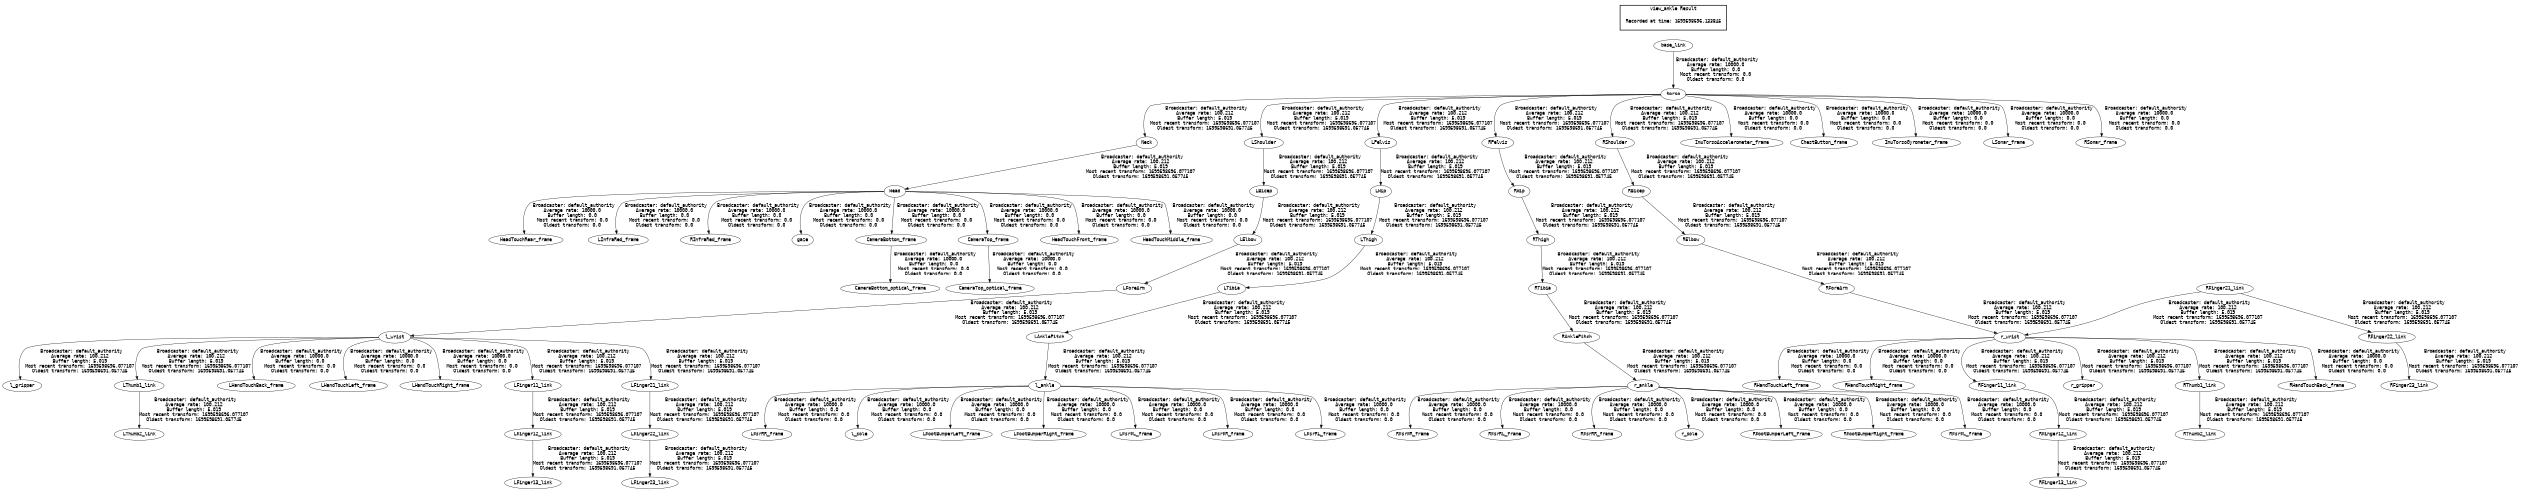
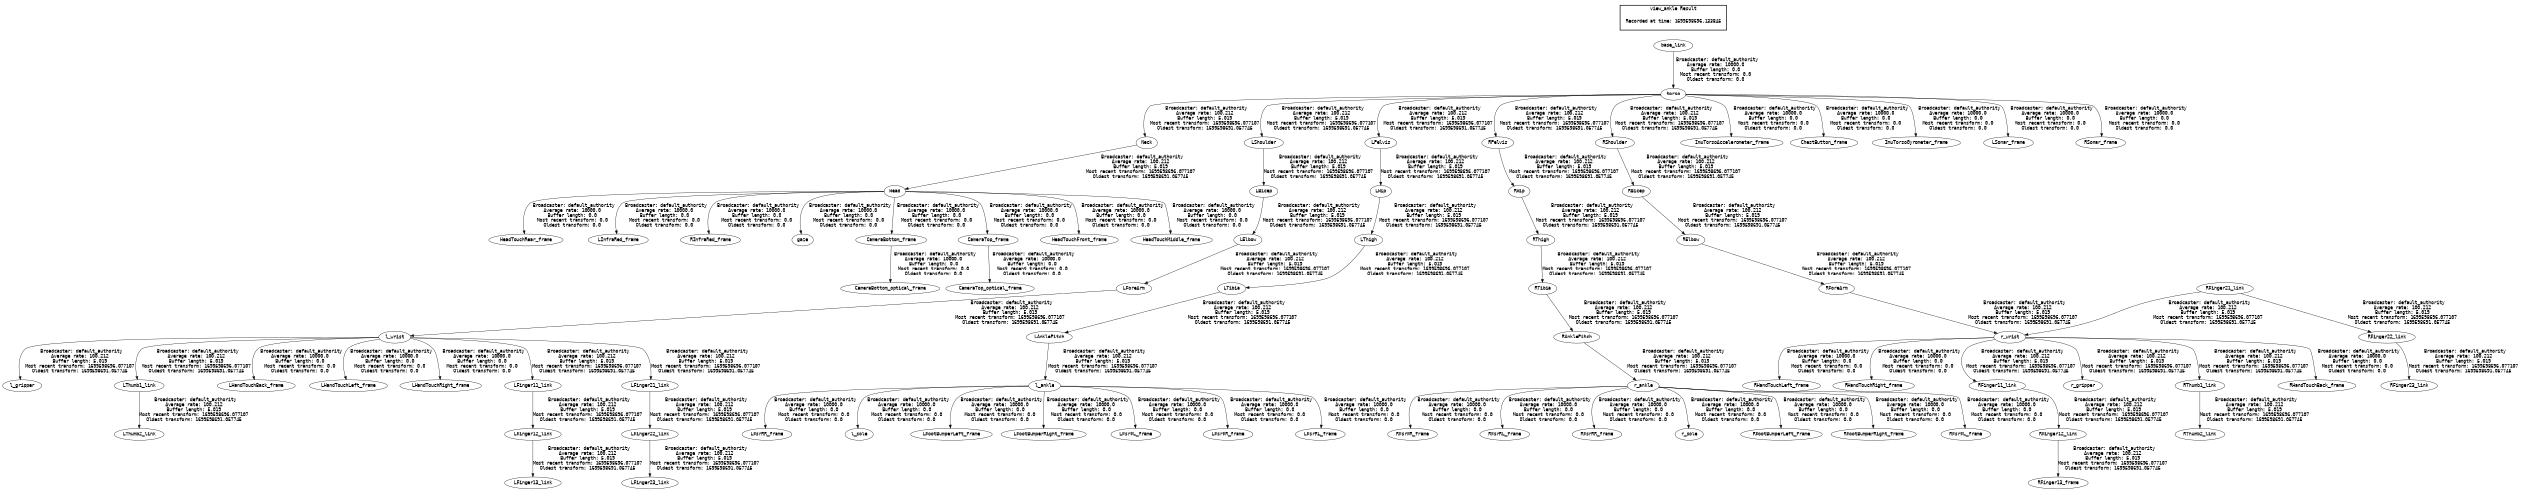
node "RFinger13_link": label "RFinger13_link" -> "RFinger13_frame"
